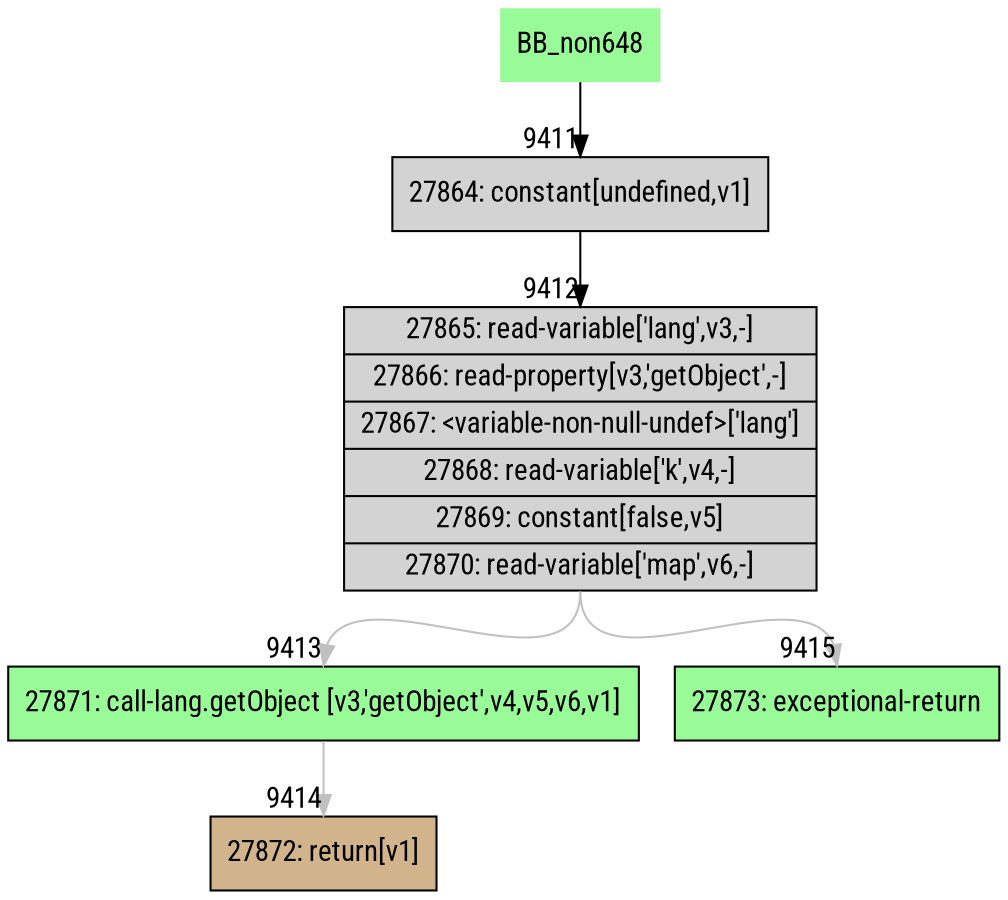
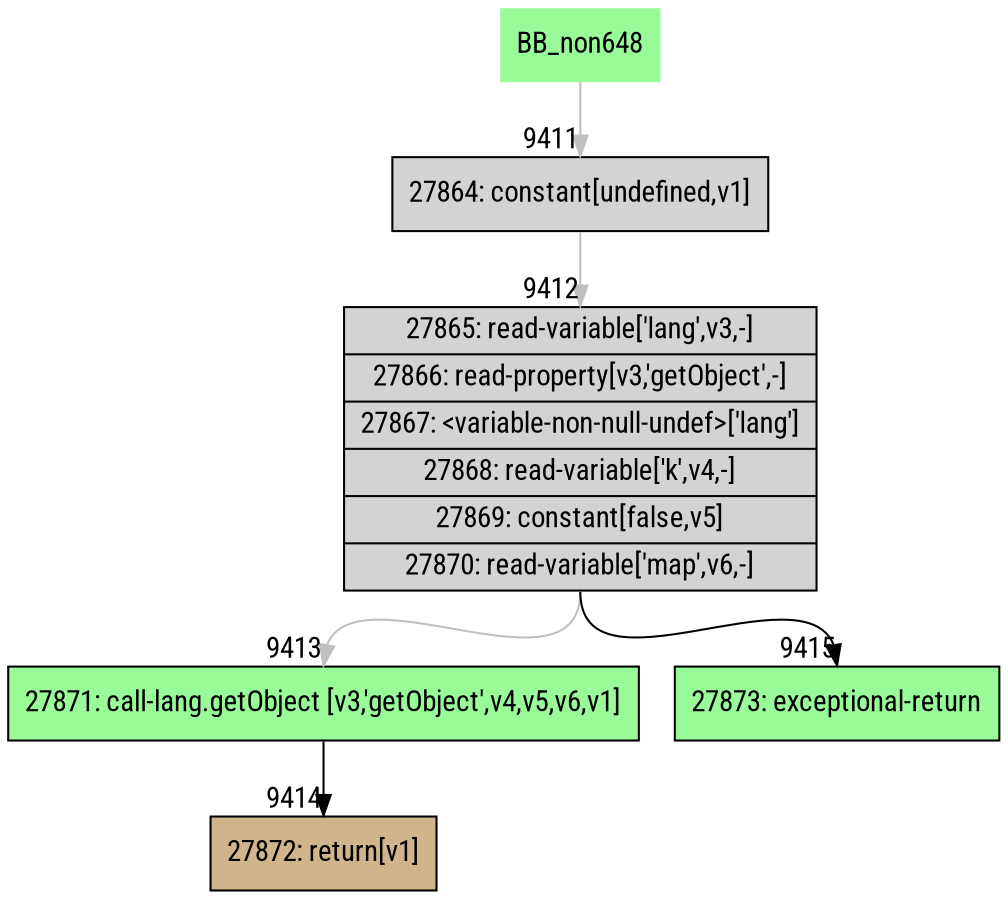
edge "BB_non648" -> "27864: constant[undefined,v1]": color black -> gray
edge "27864: constant[undefined,v1]" -> "27865: read-variable['lang',v3,-]": color black -> gray
edge "27865: read-variable['lang',v3,-]" -> "27873: exceptional-return": color gray -> black
edge "27871: call-lang.getObject [v3,'getObject',v4,v5,v6,v1]" -> "27872: return[v1]": color gray -> black
